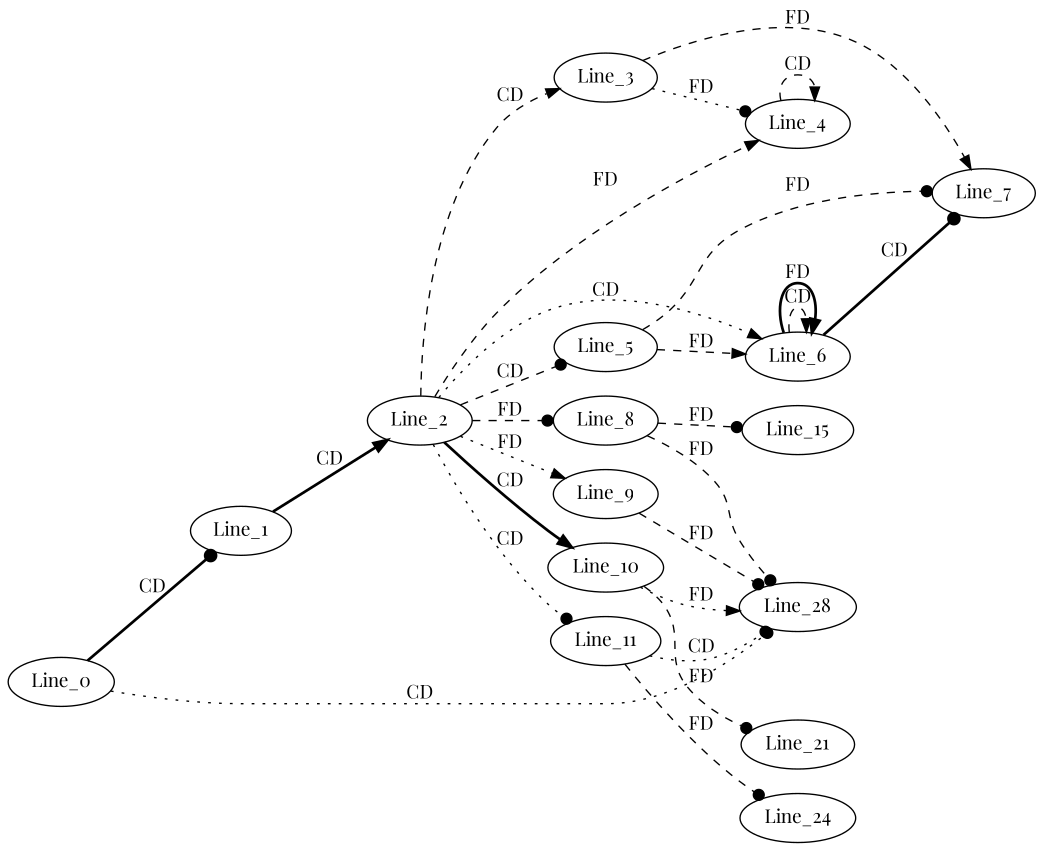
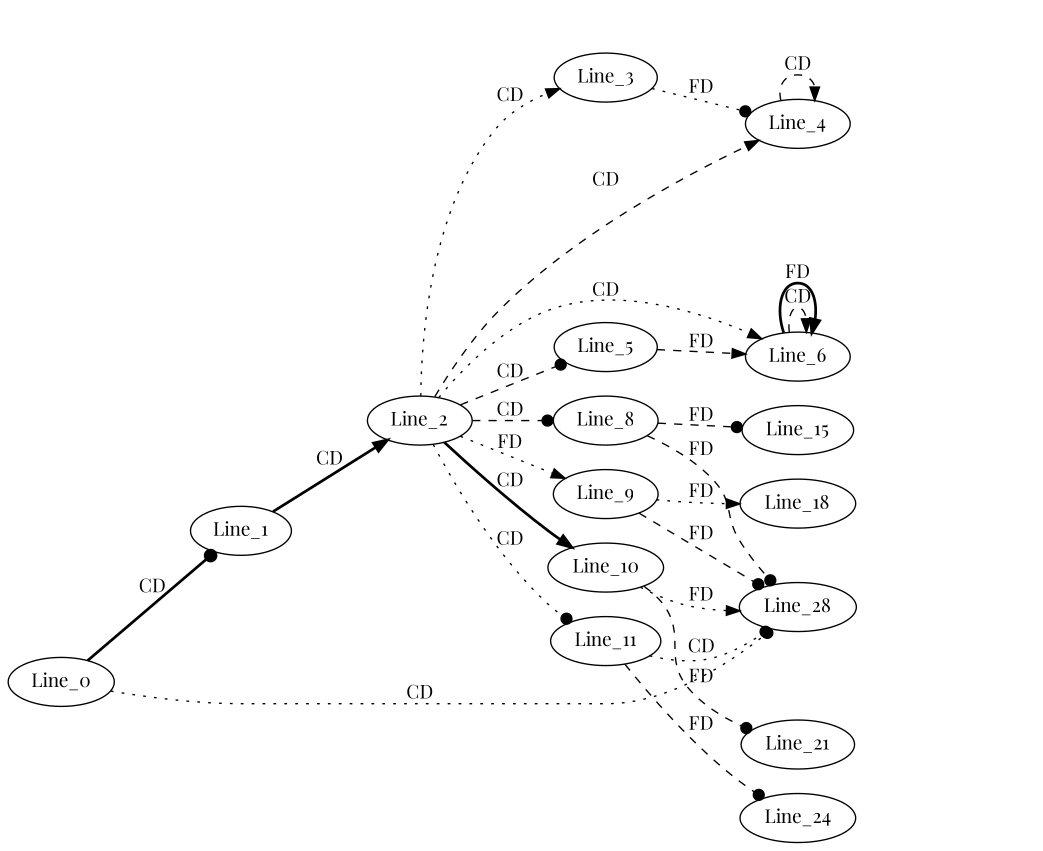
edge "Line_2" -> "Line_4": label "FD" -> "CD"
node "Line_7": removed
edge "Line_2" -> "Line_3": style dashed -> dotted
edge "Line_2" -> "Line_8": label "FD" -> "CD"
node "Line_18": added
